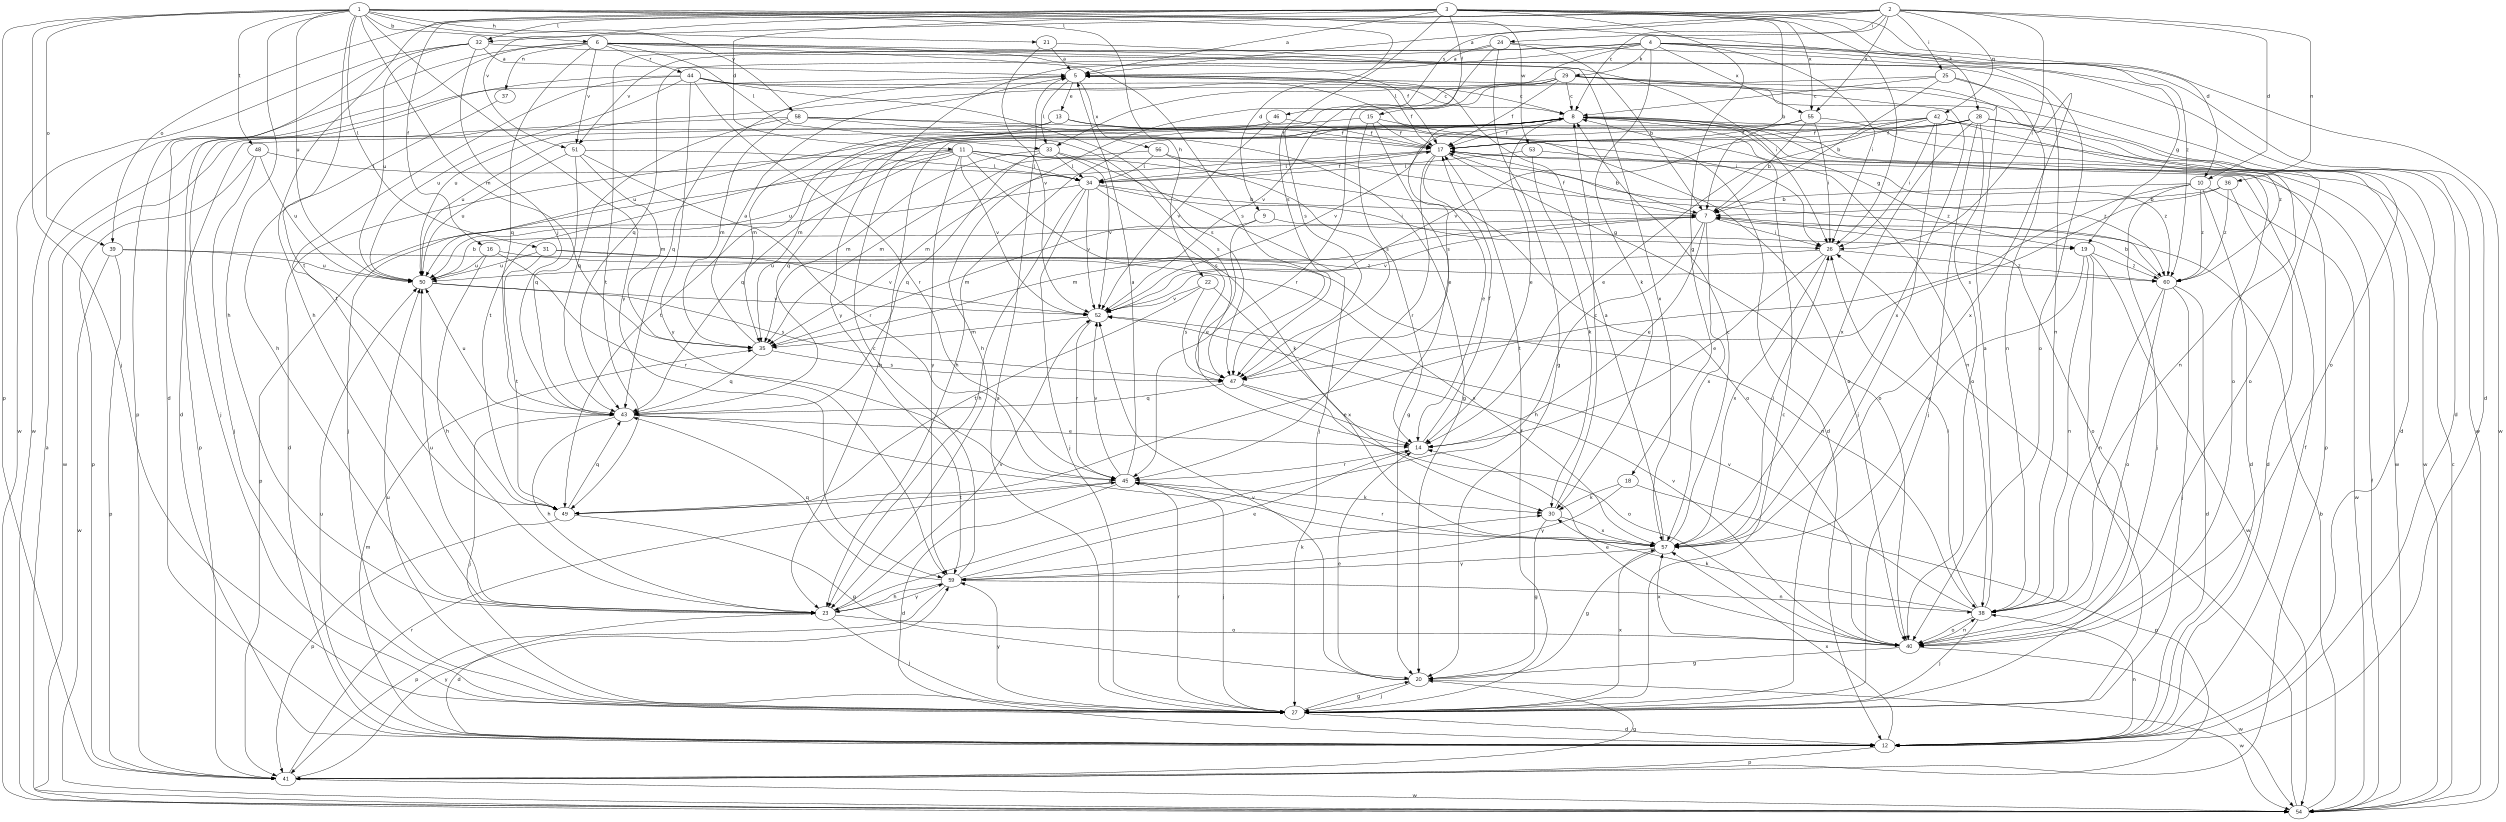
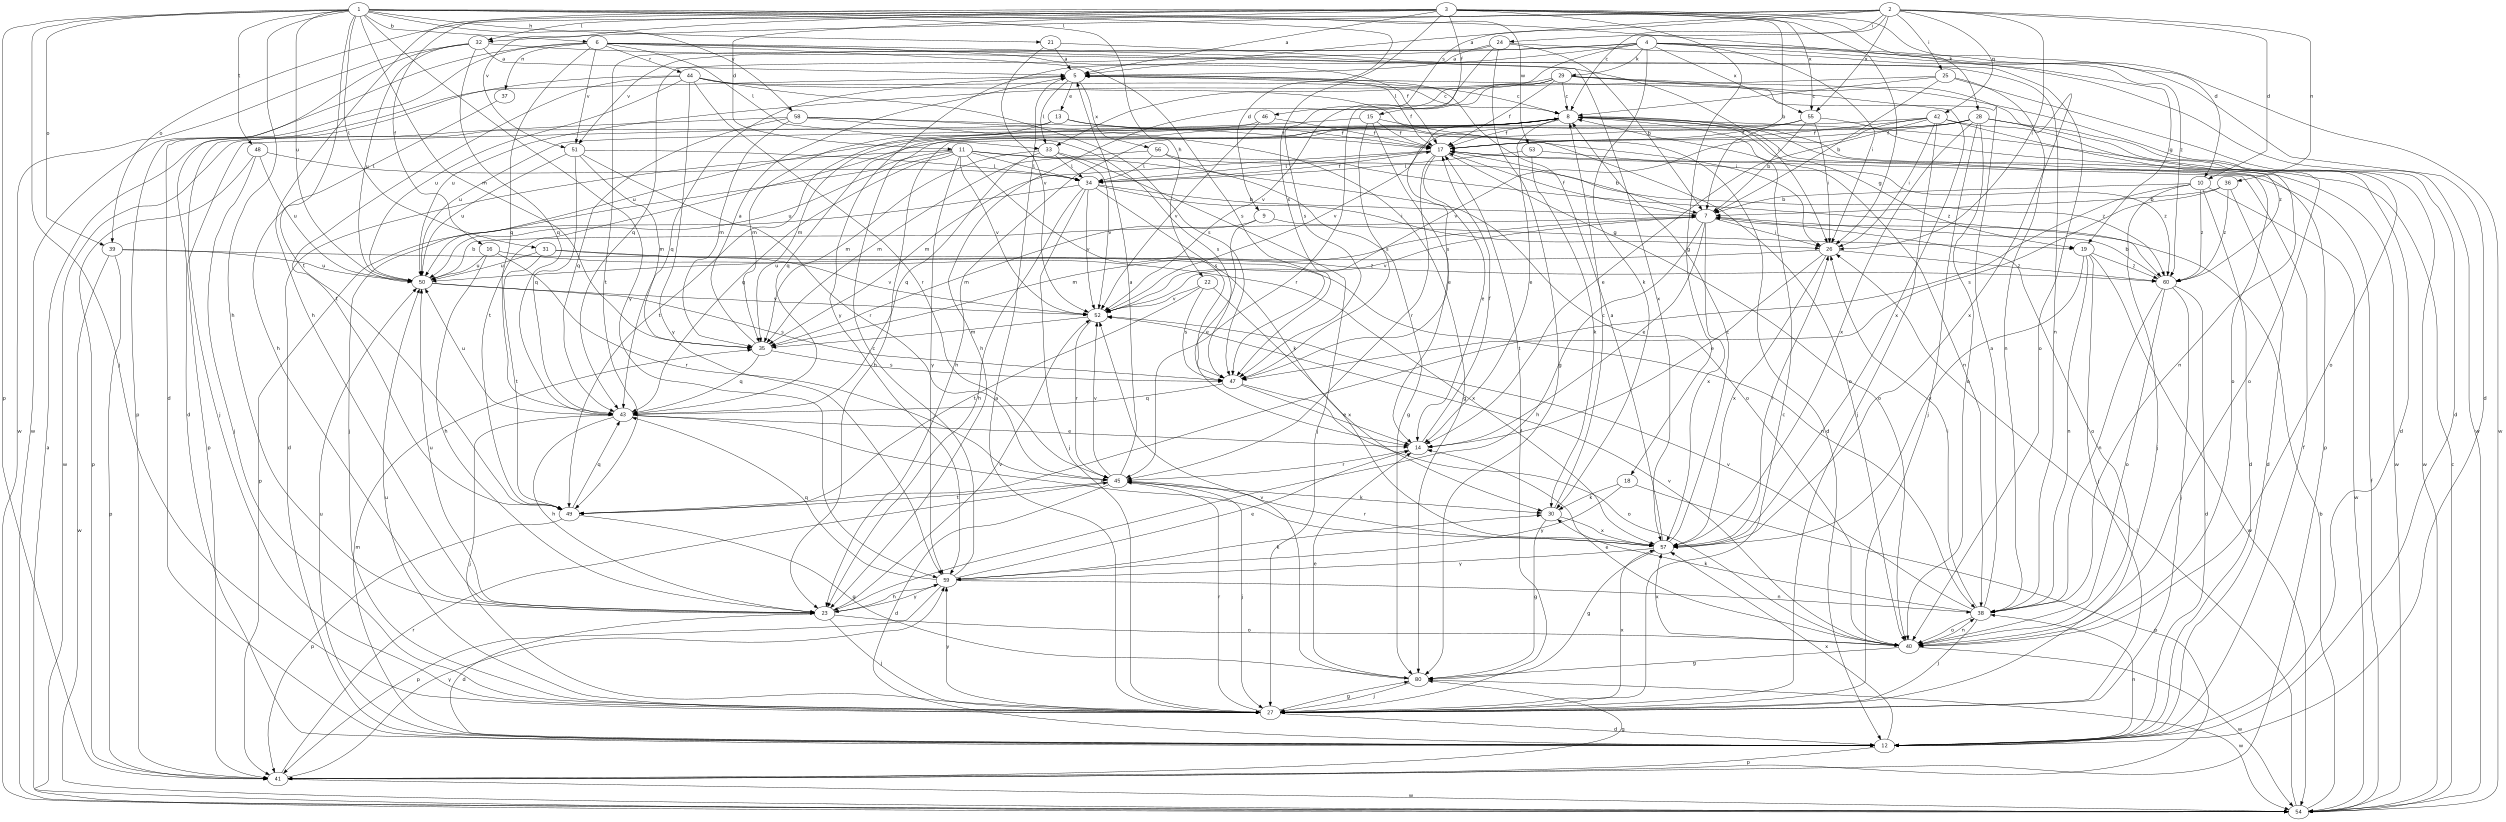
edge "32" -> "43": label "j" -> "q"
node "20": label "20" -> "80"
